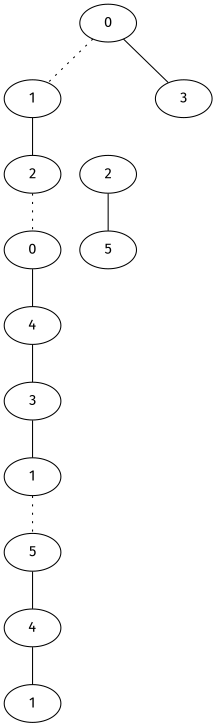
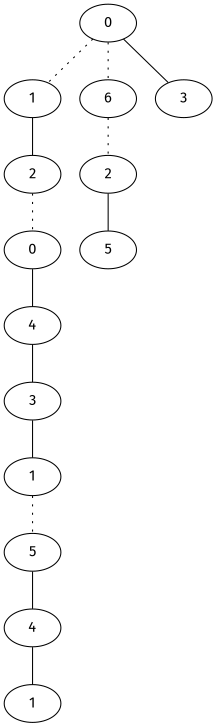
node "6": added
